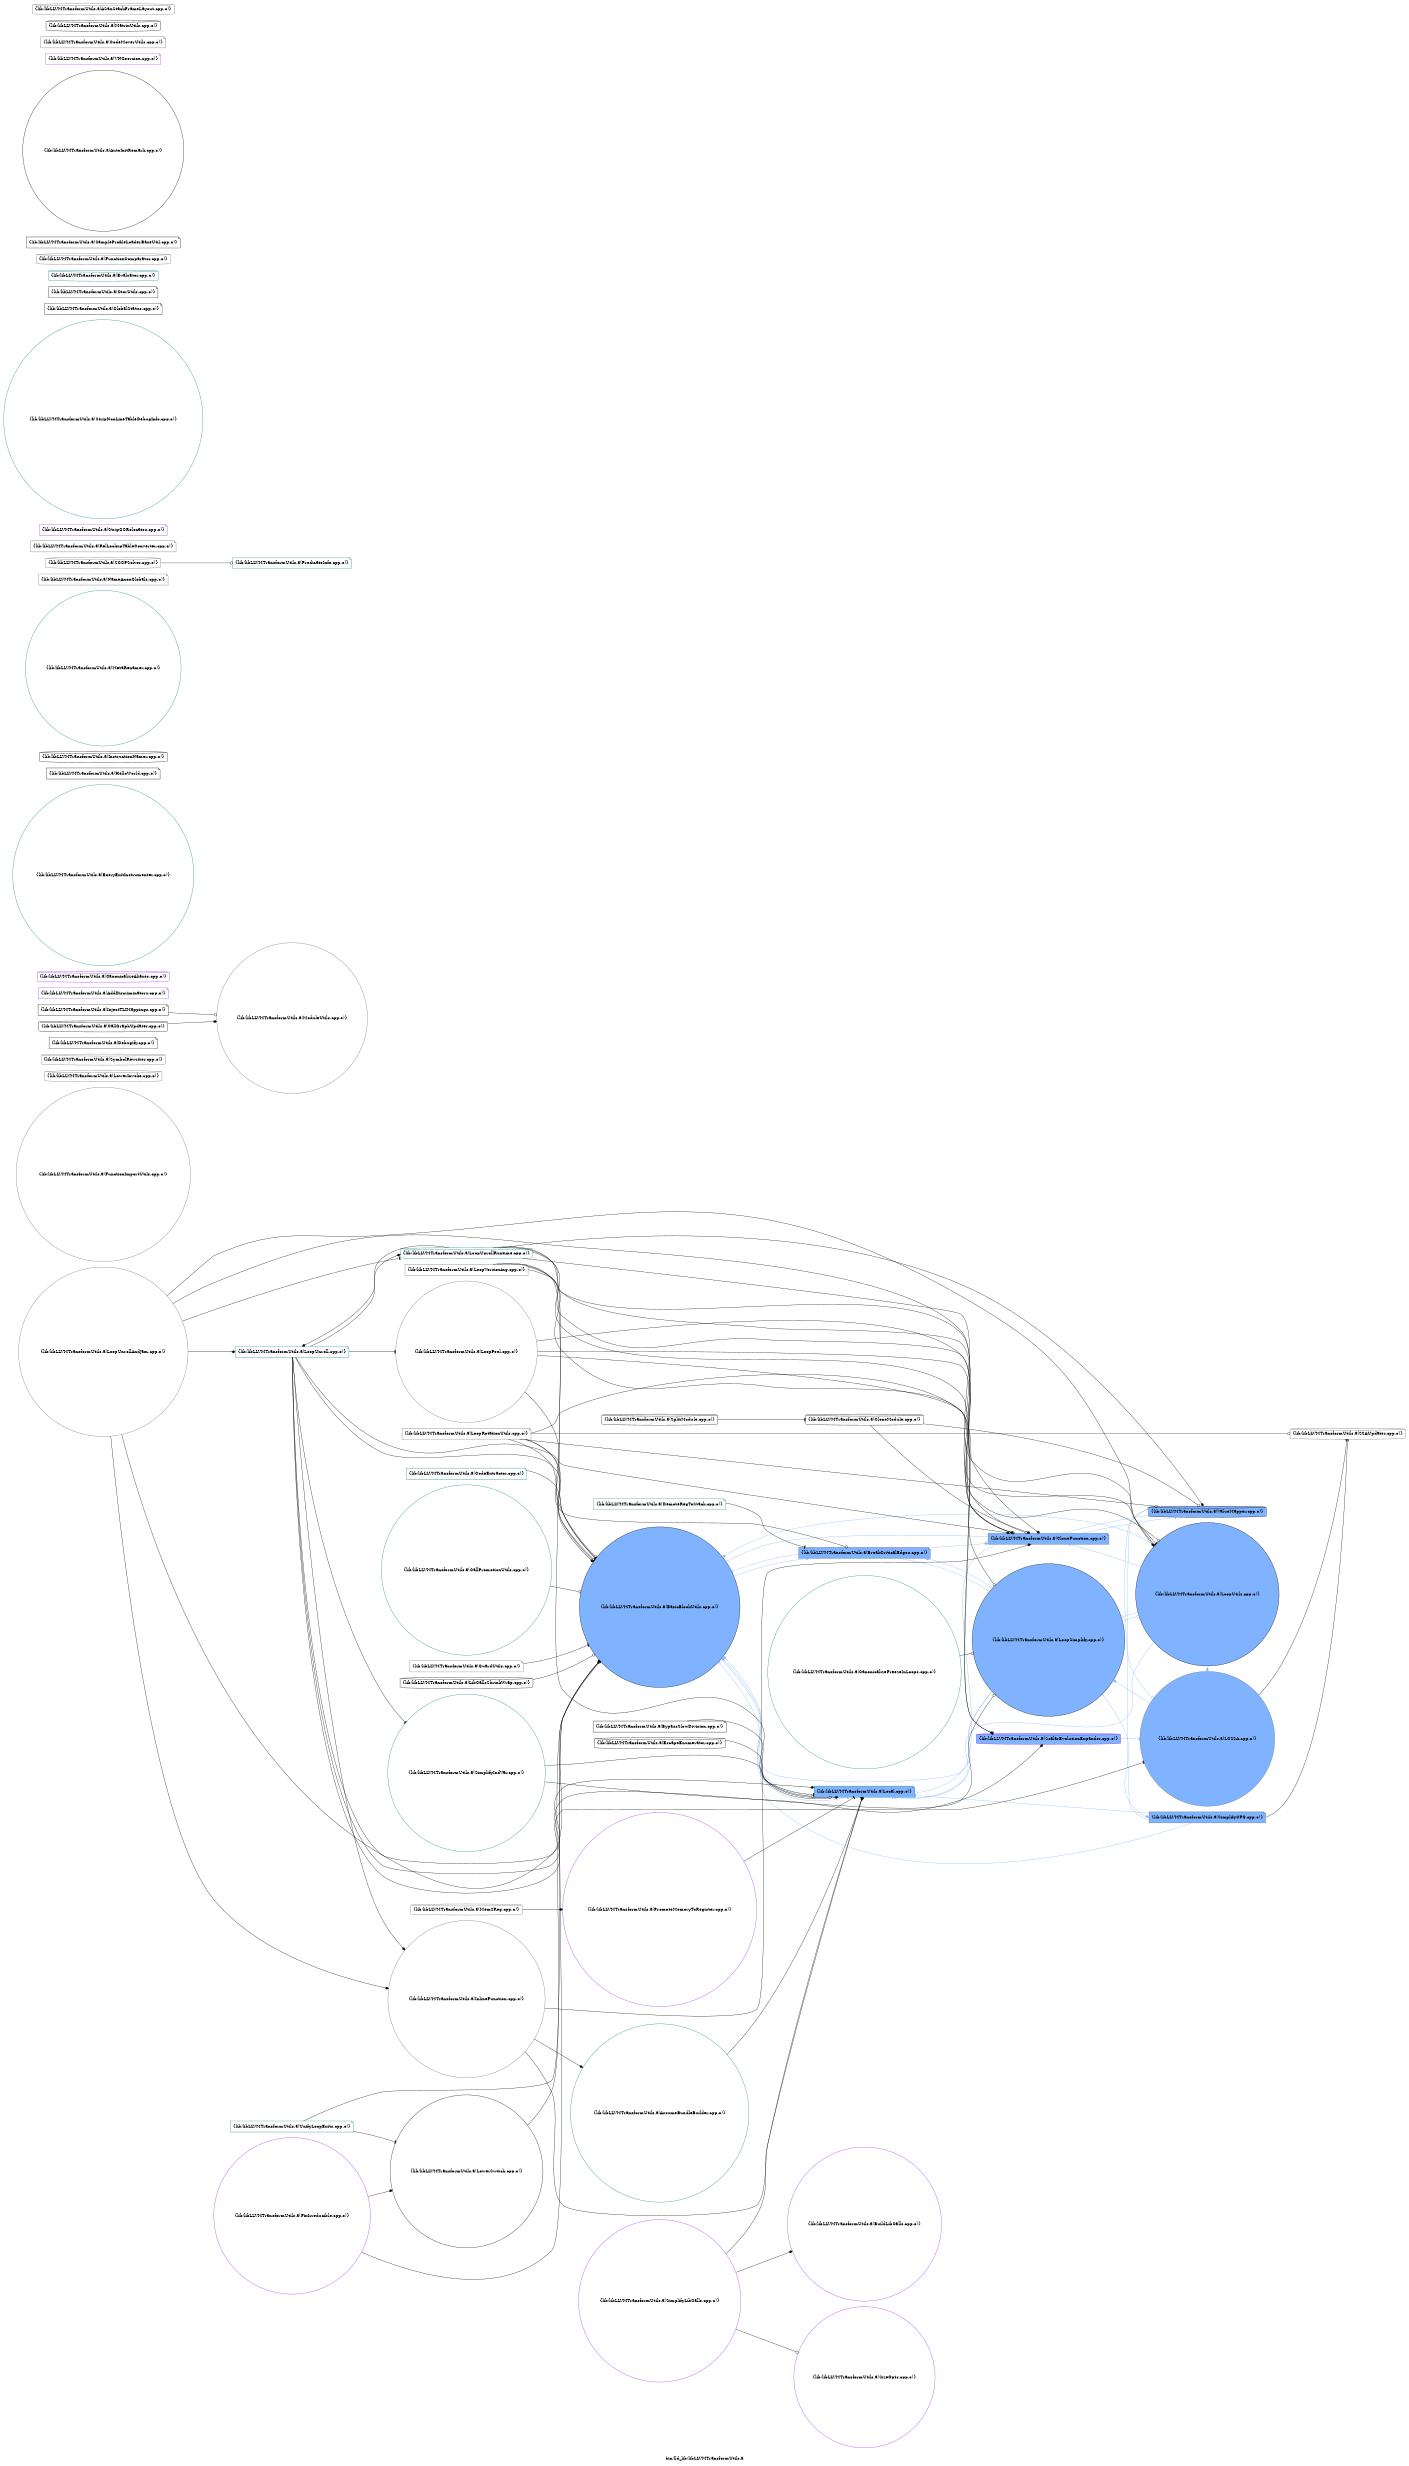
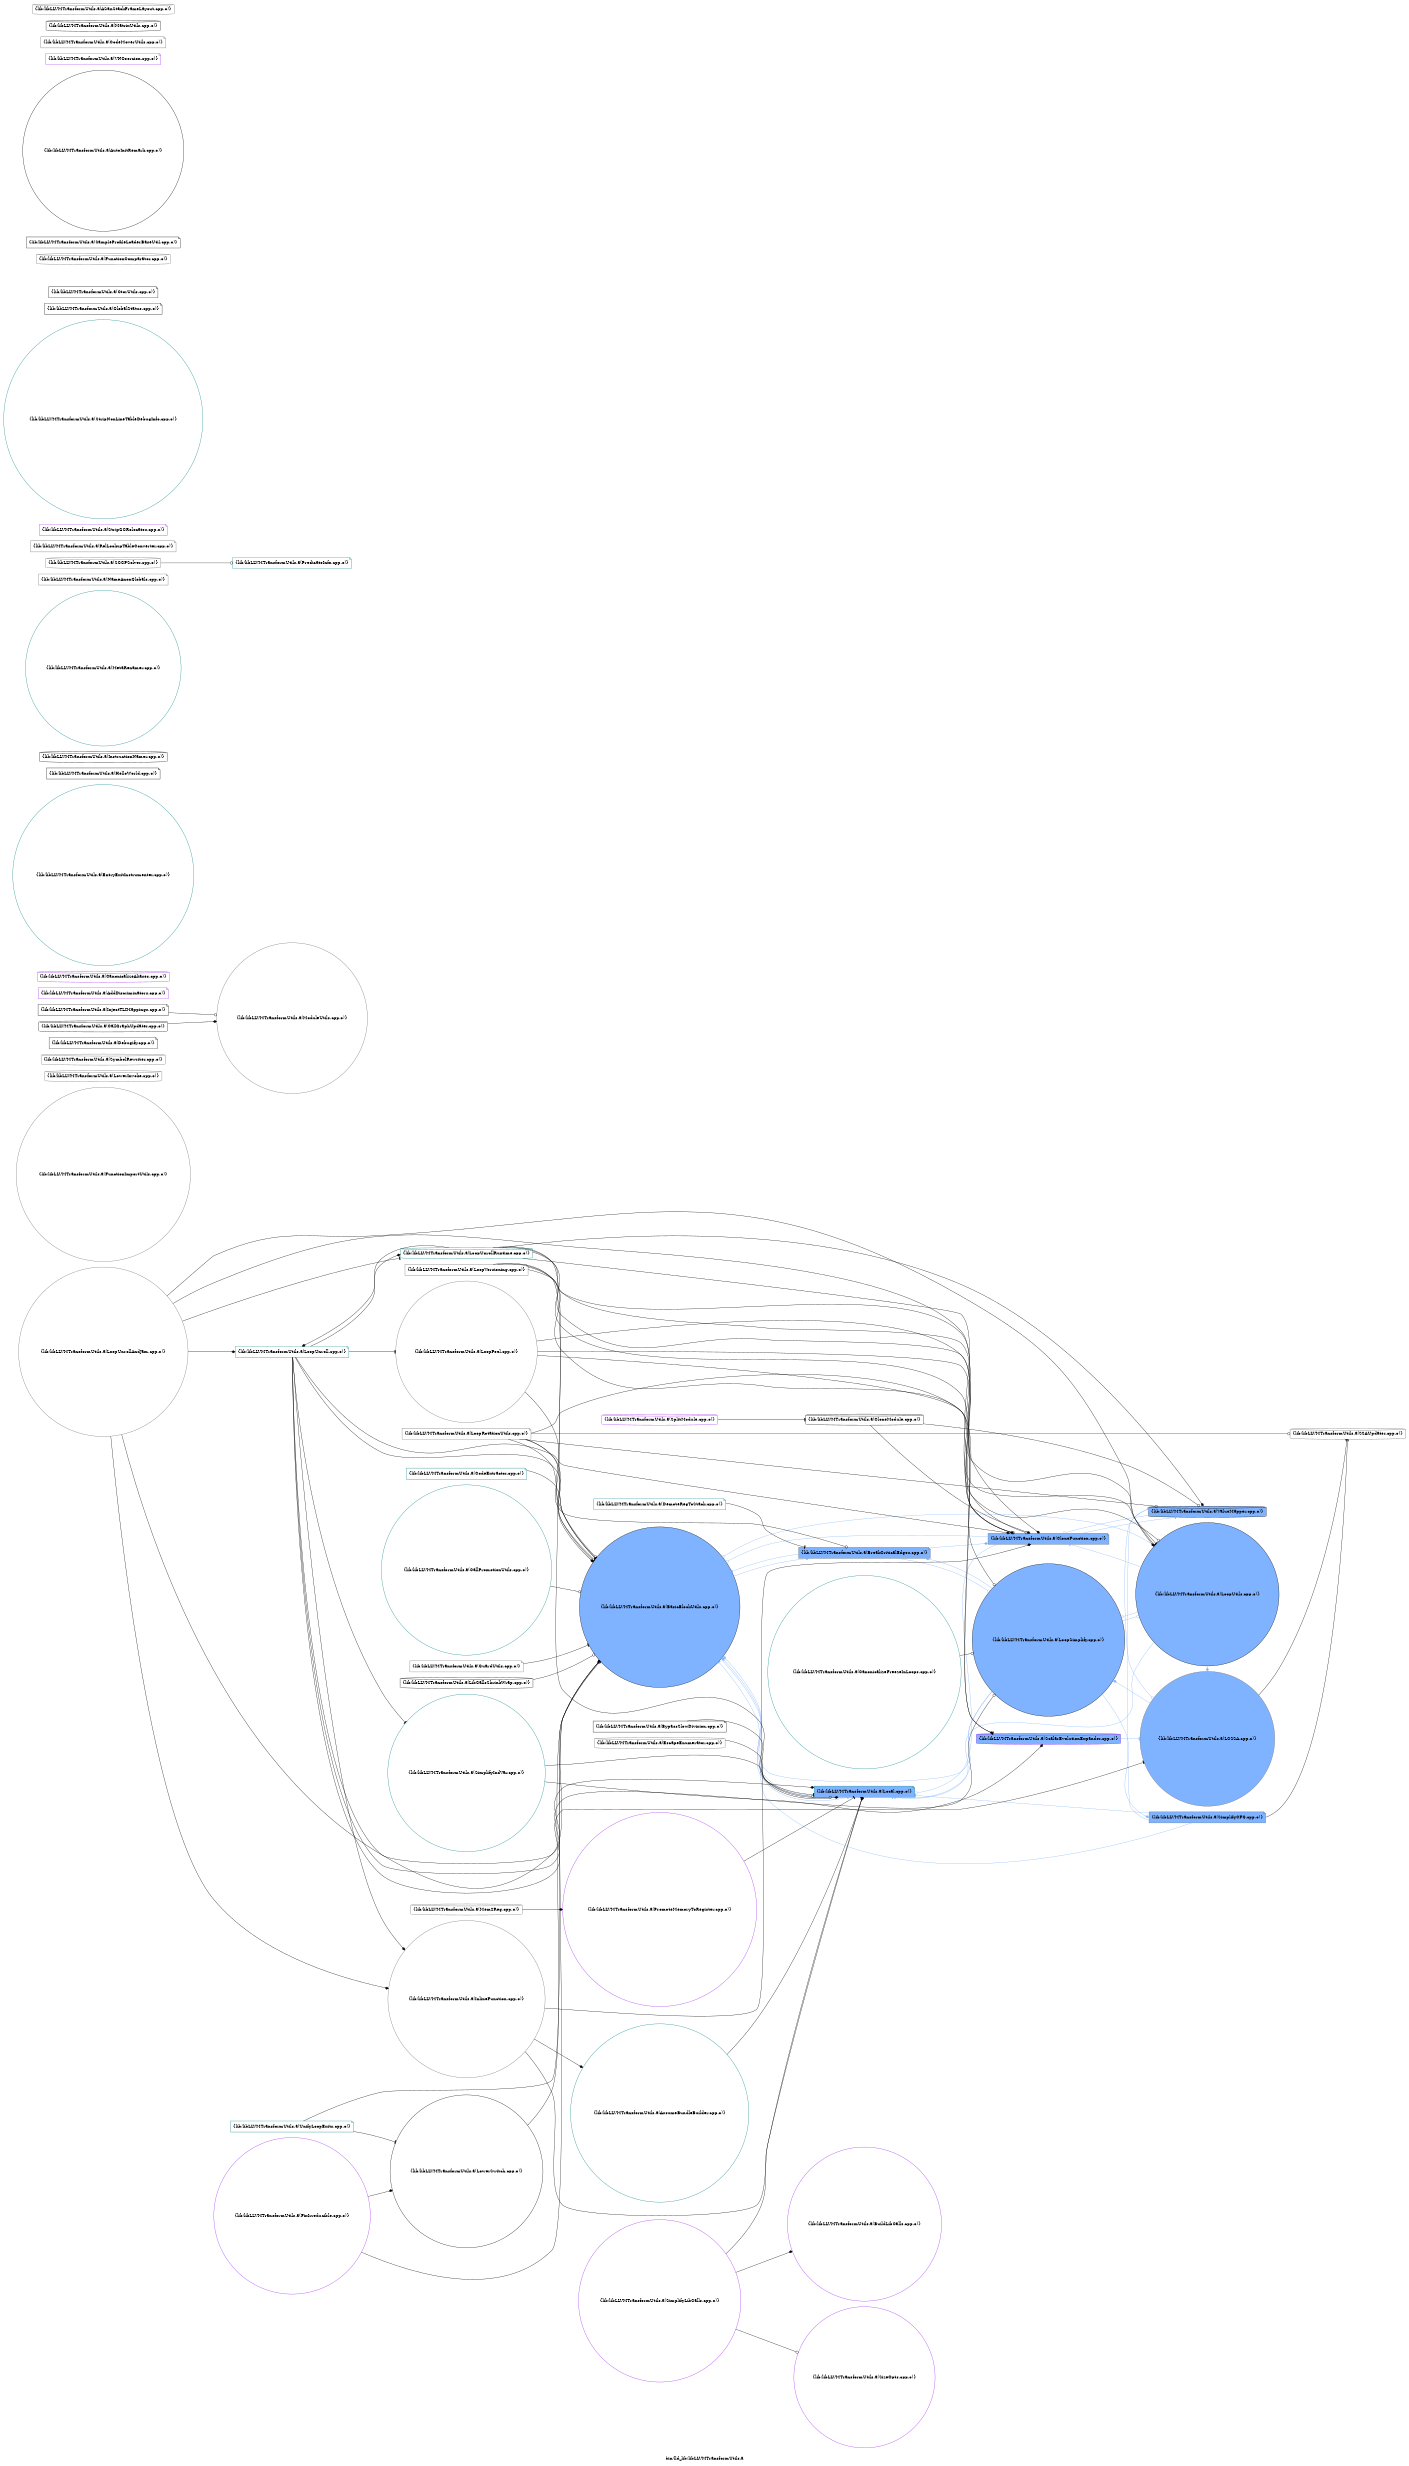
node "{lib/libLLVMTransformUtils.a(Evaluator.cpp.o)}": removed
node "{lib/libLLVMTransformUtils.a(SplitModule.cpp.o)}": color black -> purple
edge "{lib/libLLVMTransformUtils.a(LoopUtils.cpp.o)}" -> "{lib/libLLVMTransformUtils.a(BasicBlockUtils.cpp.o)}": arrowhead diamond -> odot
node "{lib/libLLVMTransformUtils.a(EscapeEnumerator.cpp.o)}": color black -> gray40
